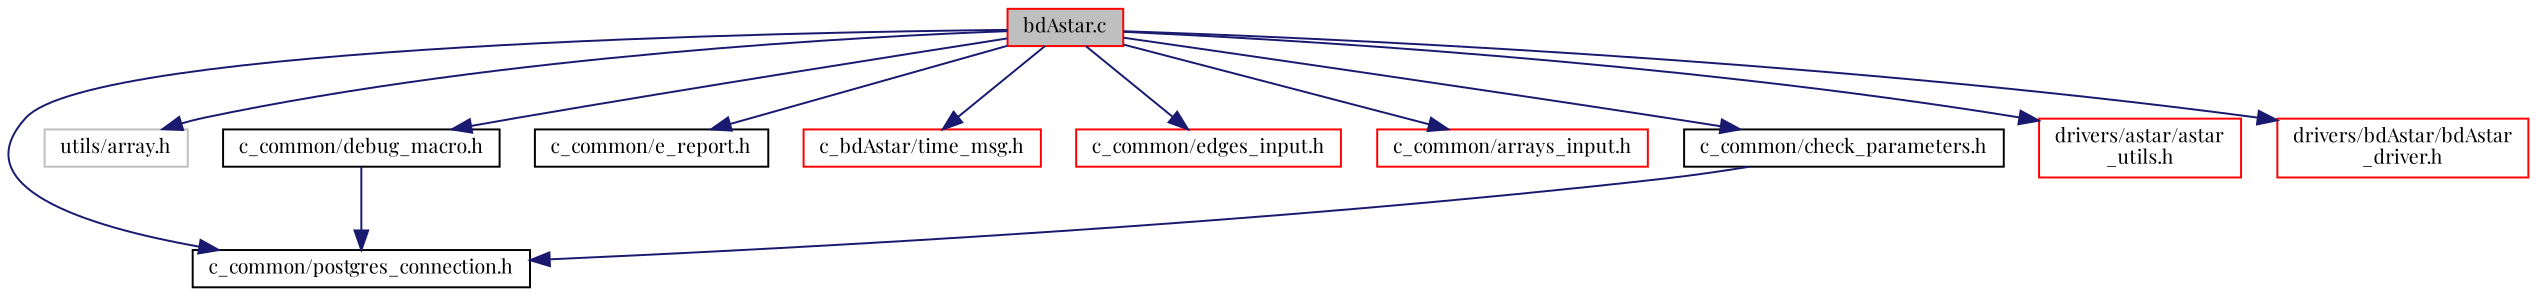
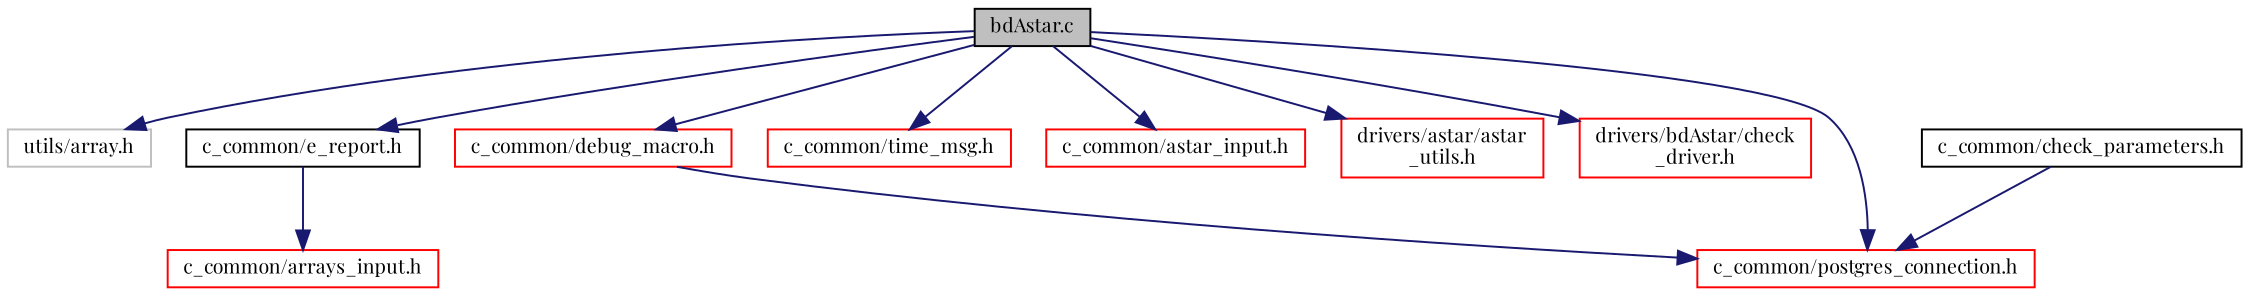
node "bdAstar.c": color red -> black
edge "bdAstar.c" -> "c_common/check_parameters.h": removed
edge "bdAstar.c" -> "c_common/arrays_input.h": now "c_common/e_report.h" -> "c_common/arrays_input.h"
node "c_common/debug_macro.h": color black -> red
node "c_bdAstar/time_msg.h": label "c_bdAstar/time_msg.h" -> "c_common/time_msg.h"
node "c_common/edges_input.h": label "c_common/edges_input.h" -> "c_common/astar_input.h"
node "drivers/bdAstar/bdAstar _driver.h": label "drivers/bdAstar/bdAstar _driver.h" -> "drivers/bdAstar/check _driver.h"
node "c_common/postgres_connection.h": color black -> red
